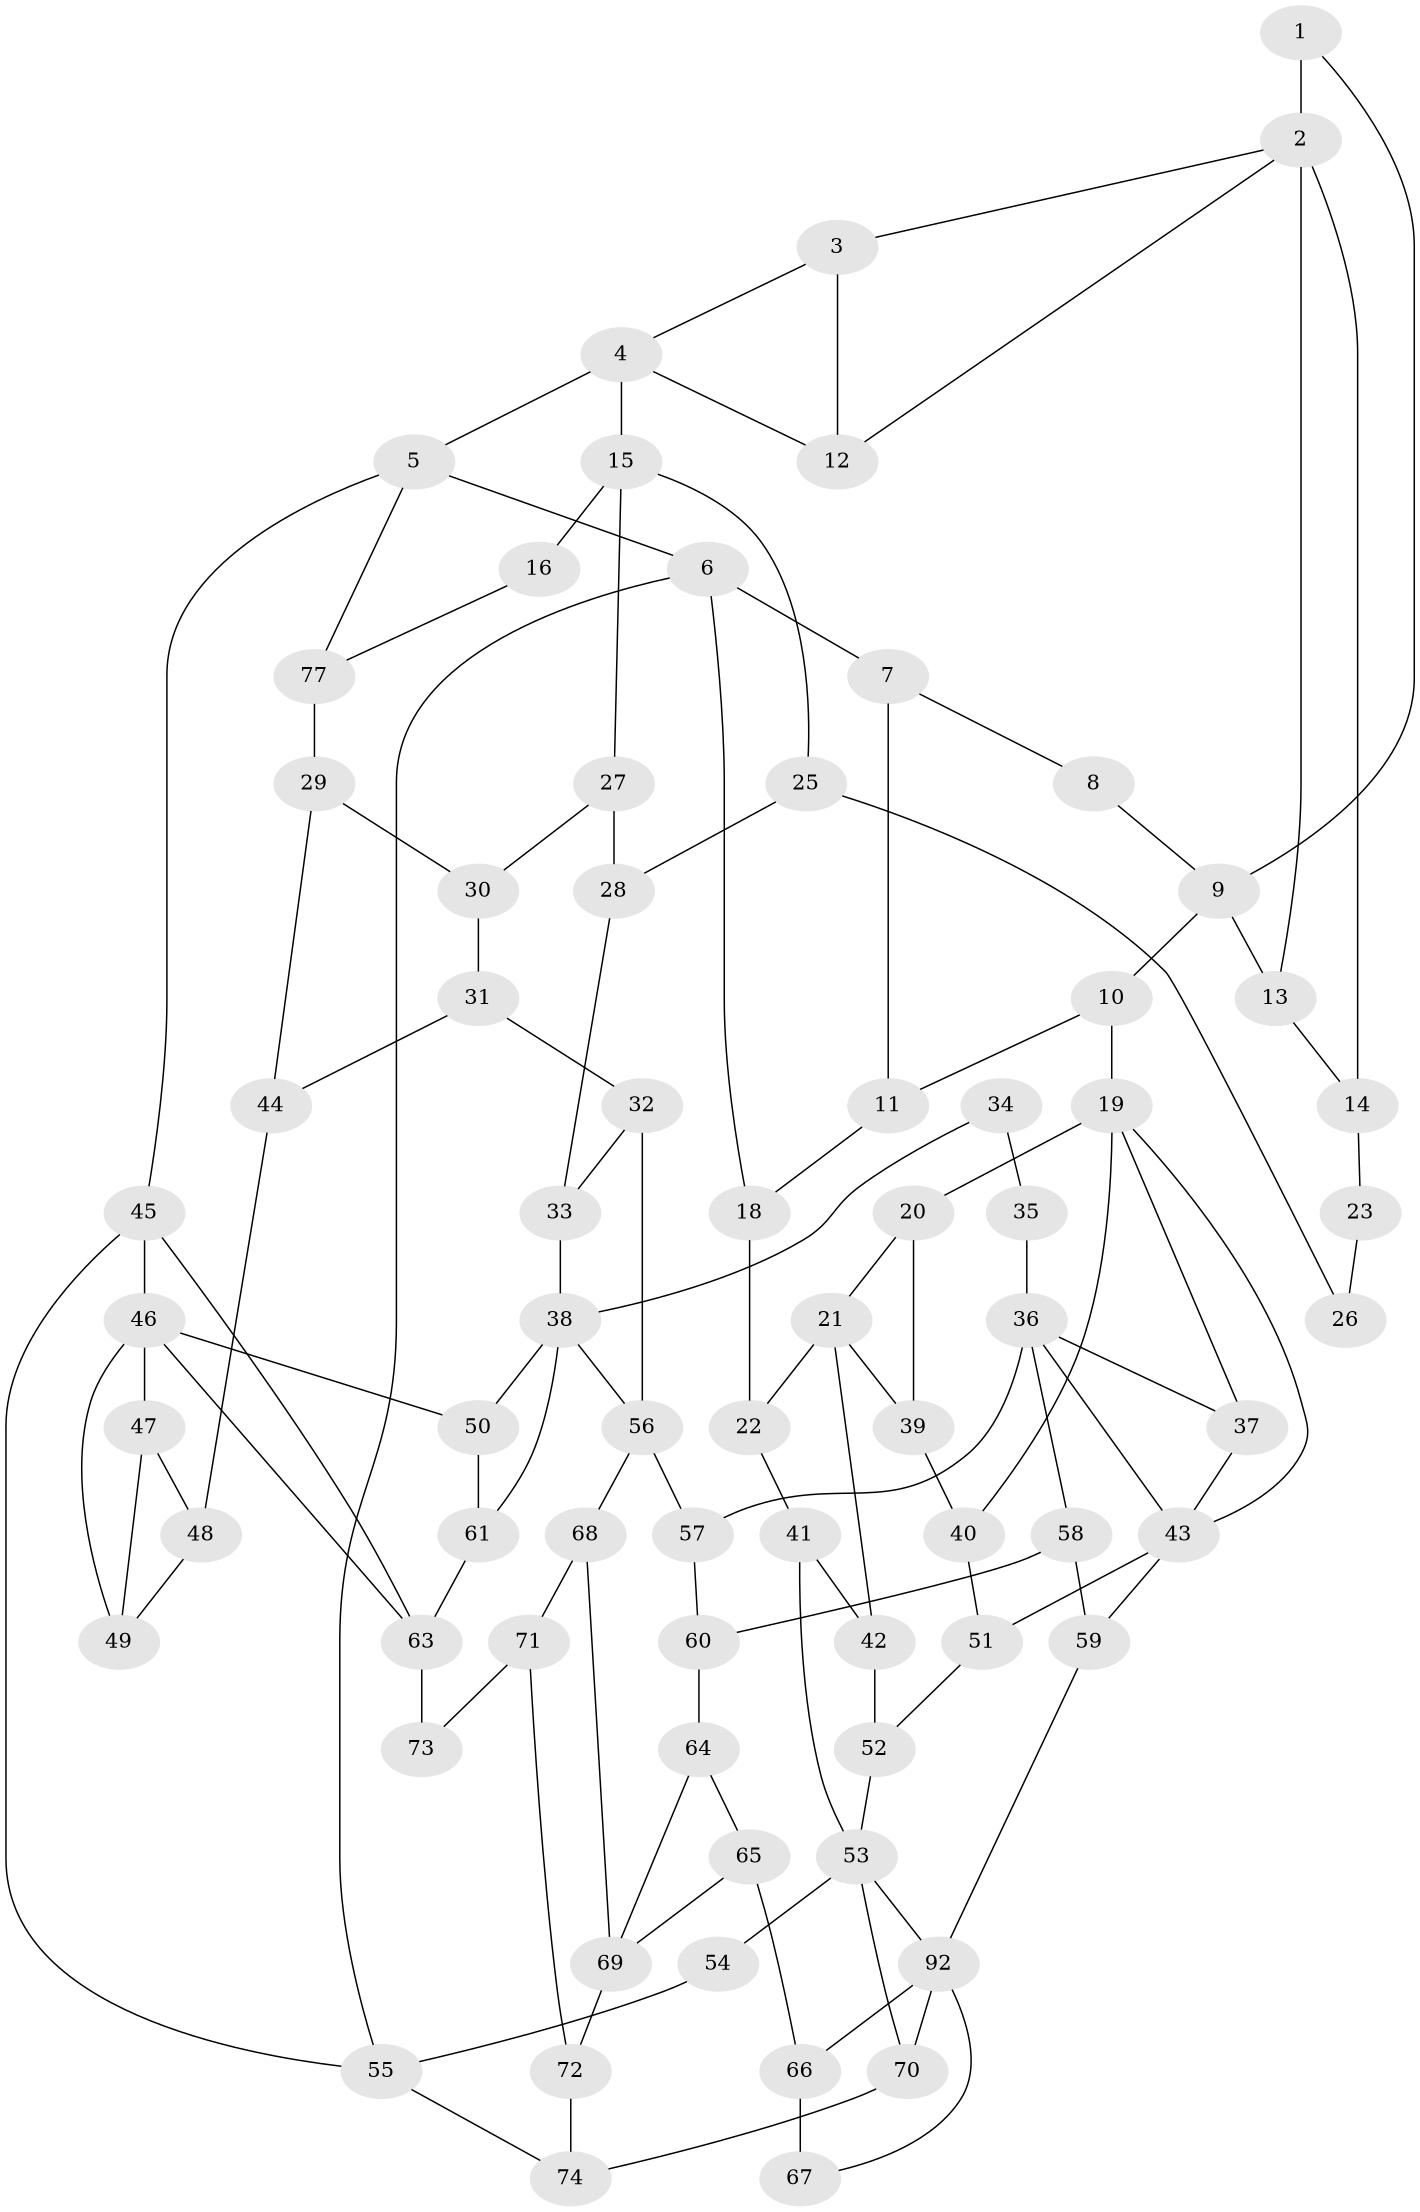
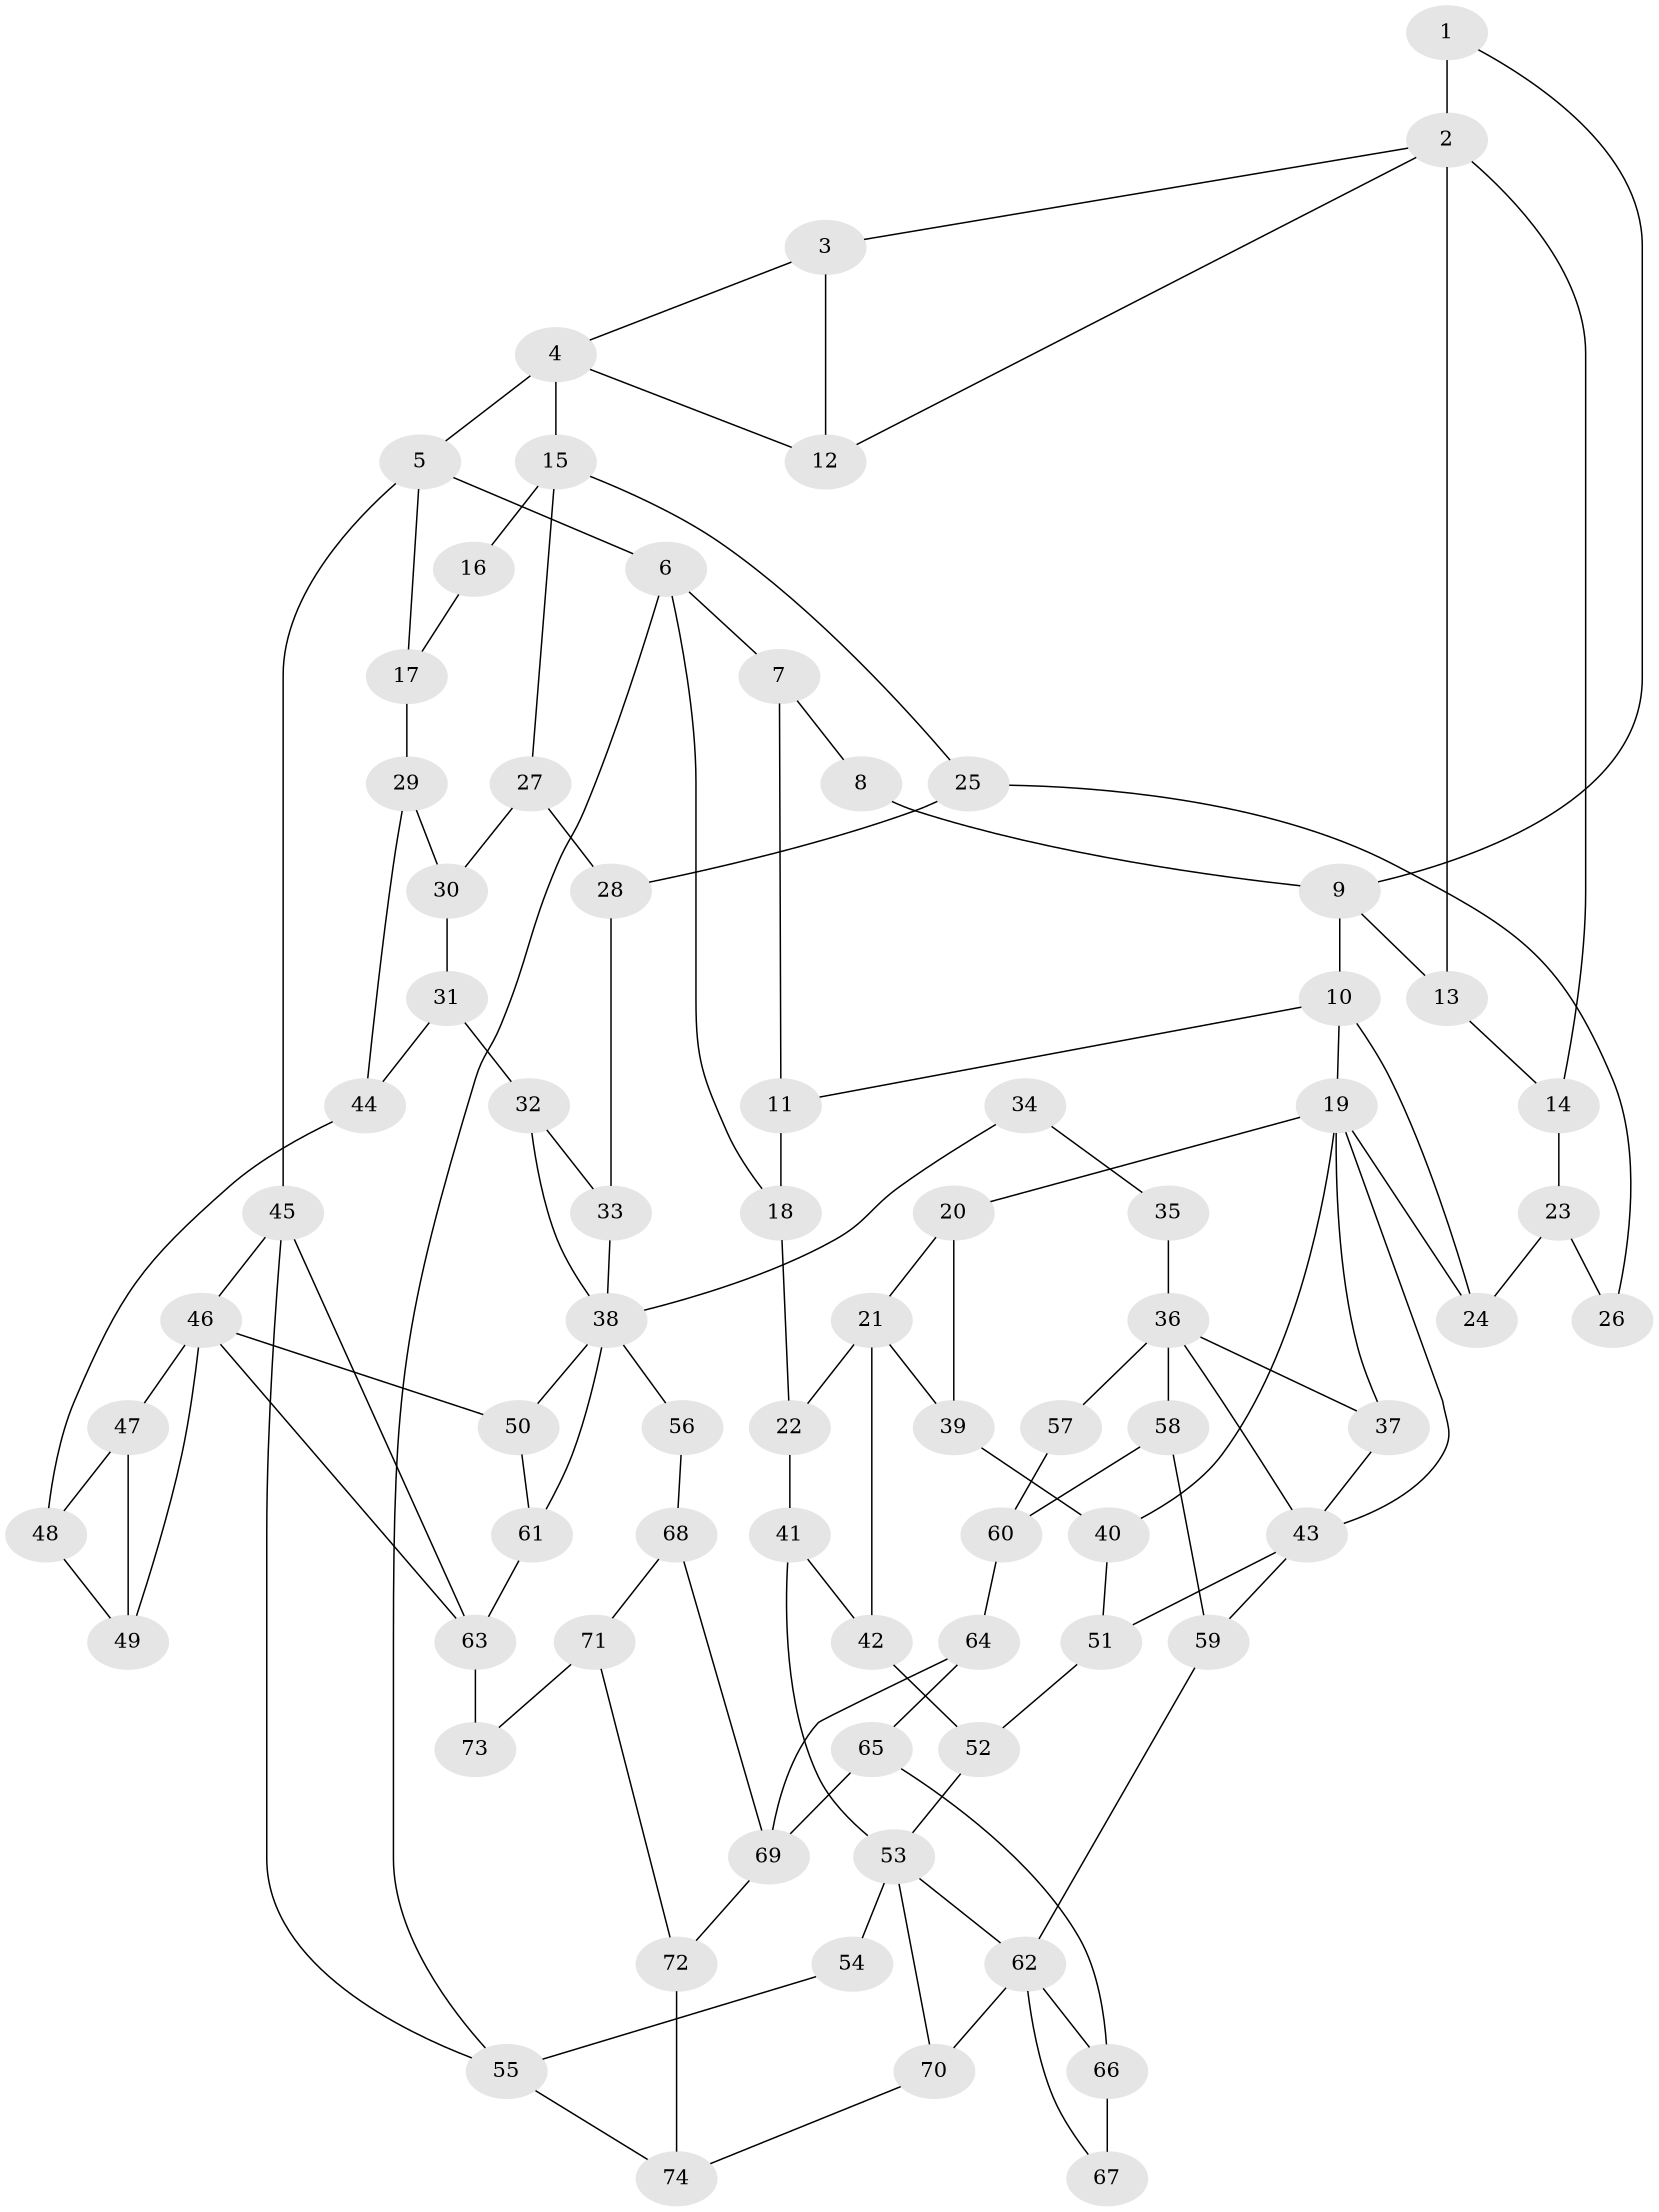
node "77": label "77" -> "17"
edge "32" -- "56": now "32" -- "38"
node "24": added
edge "56" -- "57": removed
node "92": label "92" -> "62"
